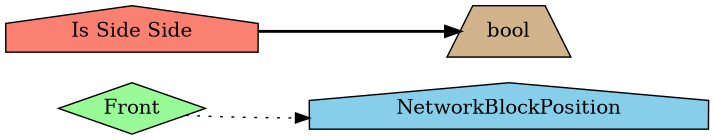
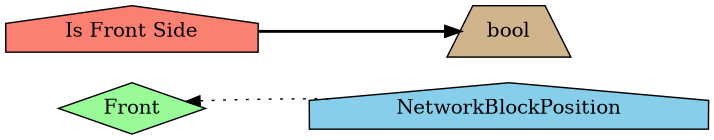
node "Is Side Side": label "Is Side Side" -> "Is Front Side"
edge "Front" -> "NetworkBlockPosition": reversed
